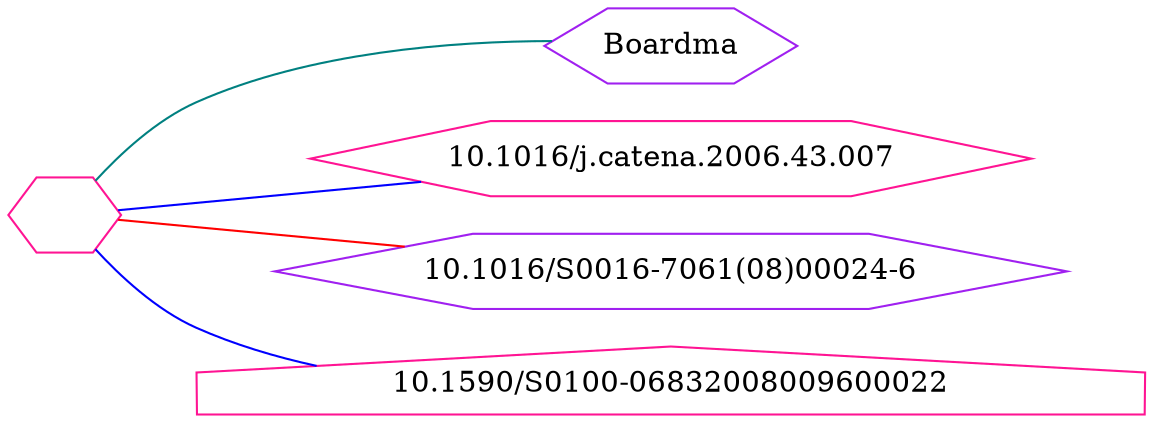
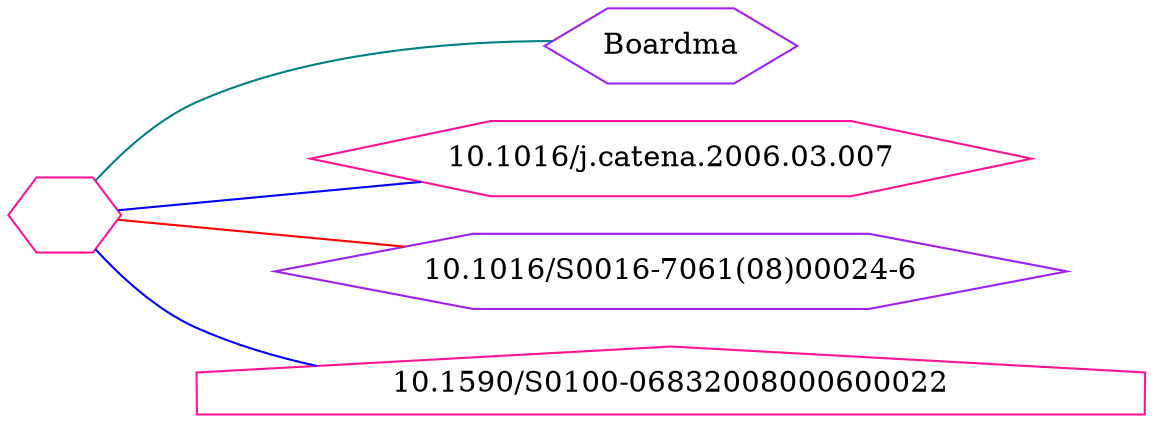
node "10.1016/j.catena.2006.43.007": label "10.1016/j.catena.2006.43.007" -> "10.1016/j.catena.2006.03.007"
node "10.1590/S0100-06832008009600022": label "10.1590/S0100-06832008009600022" -> "10.1590/S0100-06832008000600022"
